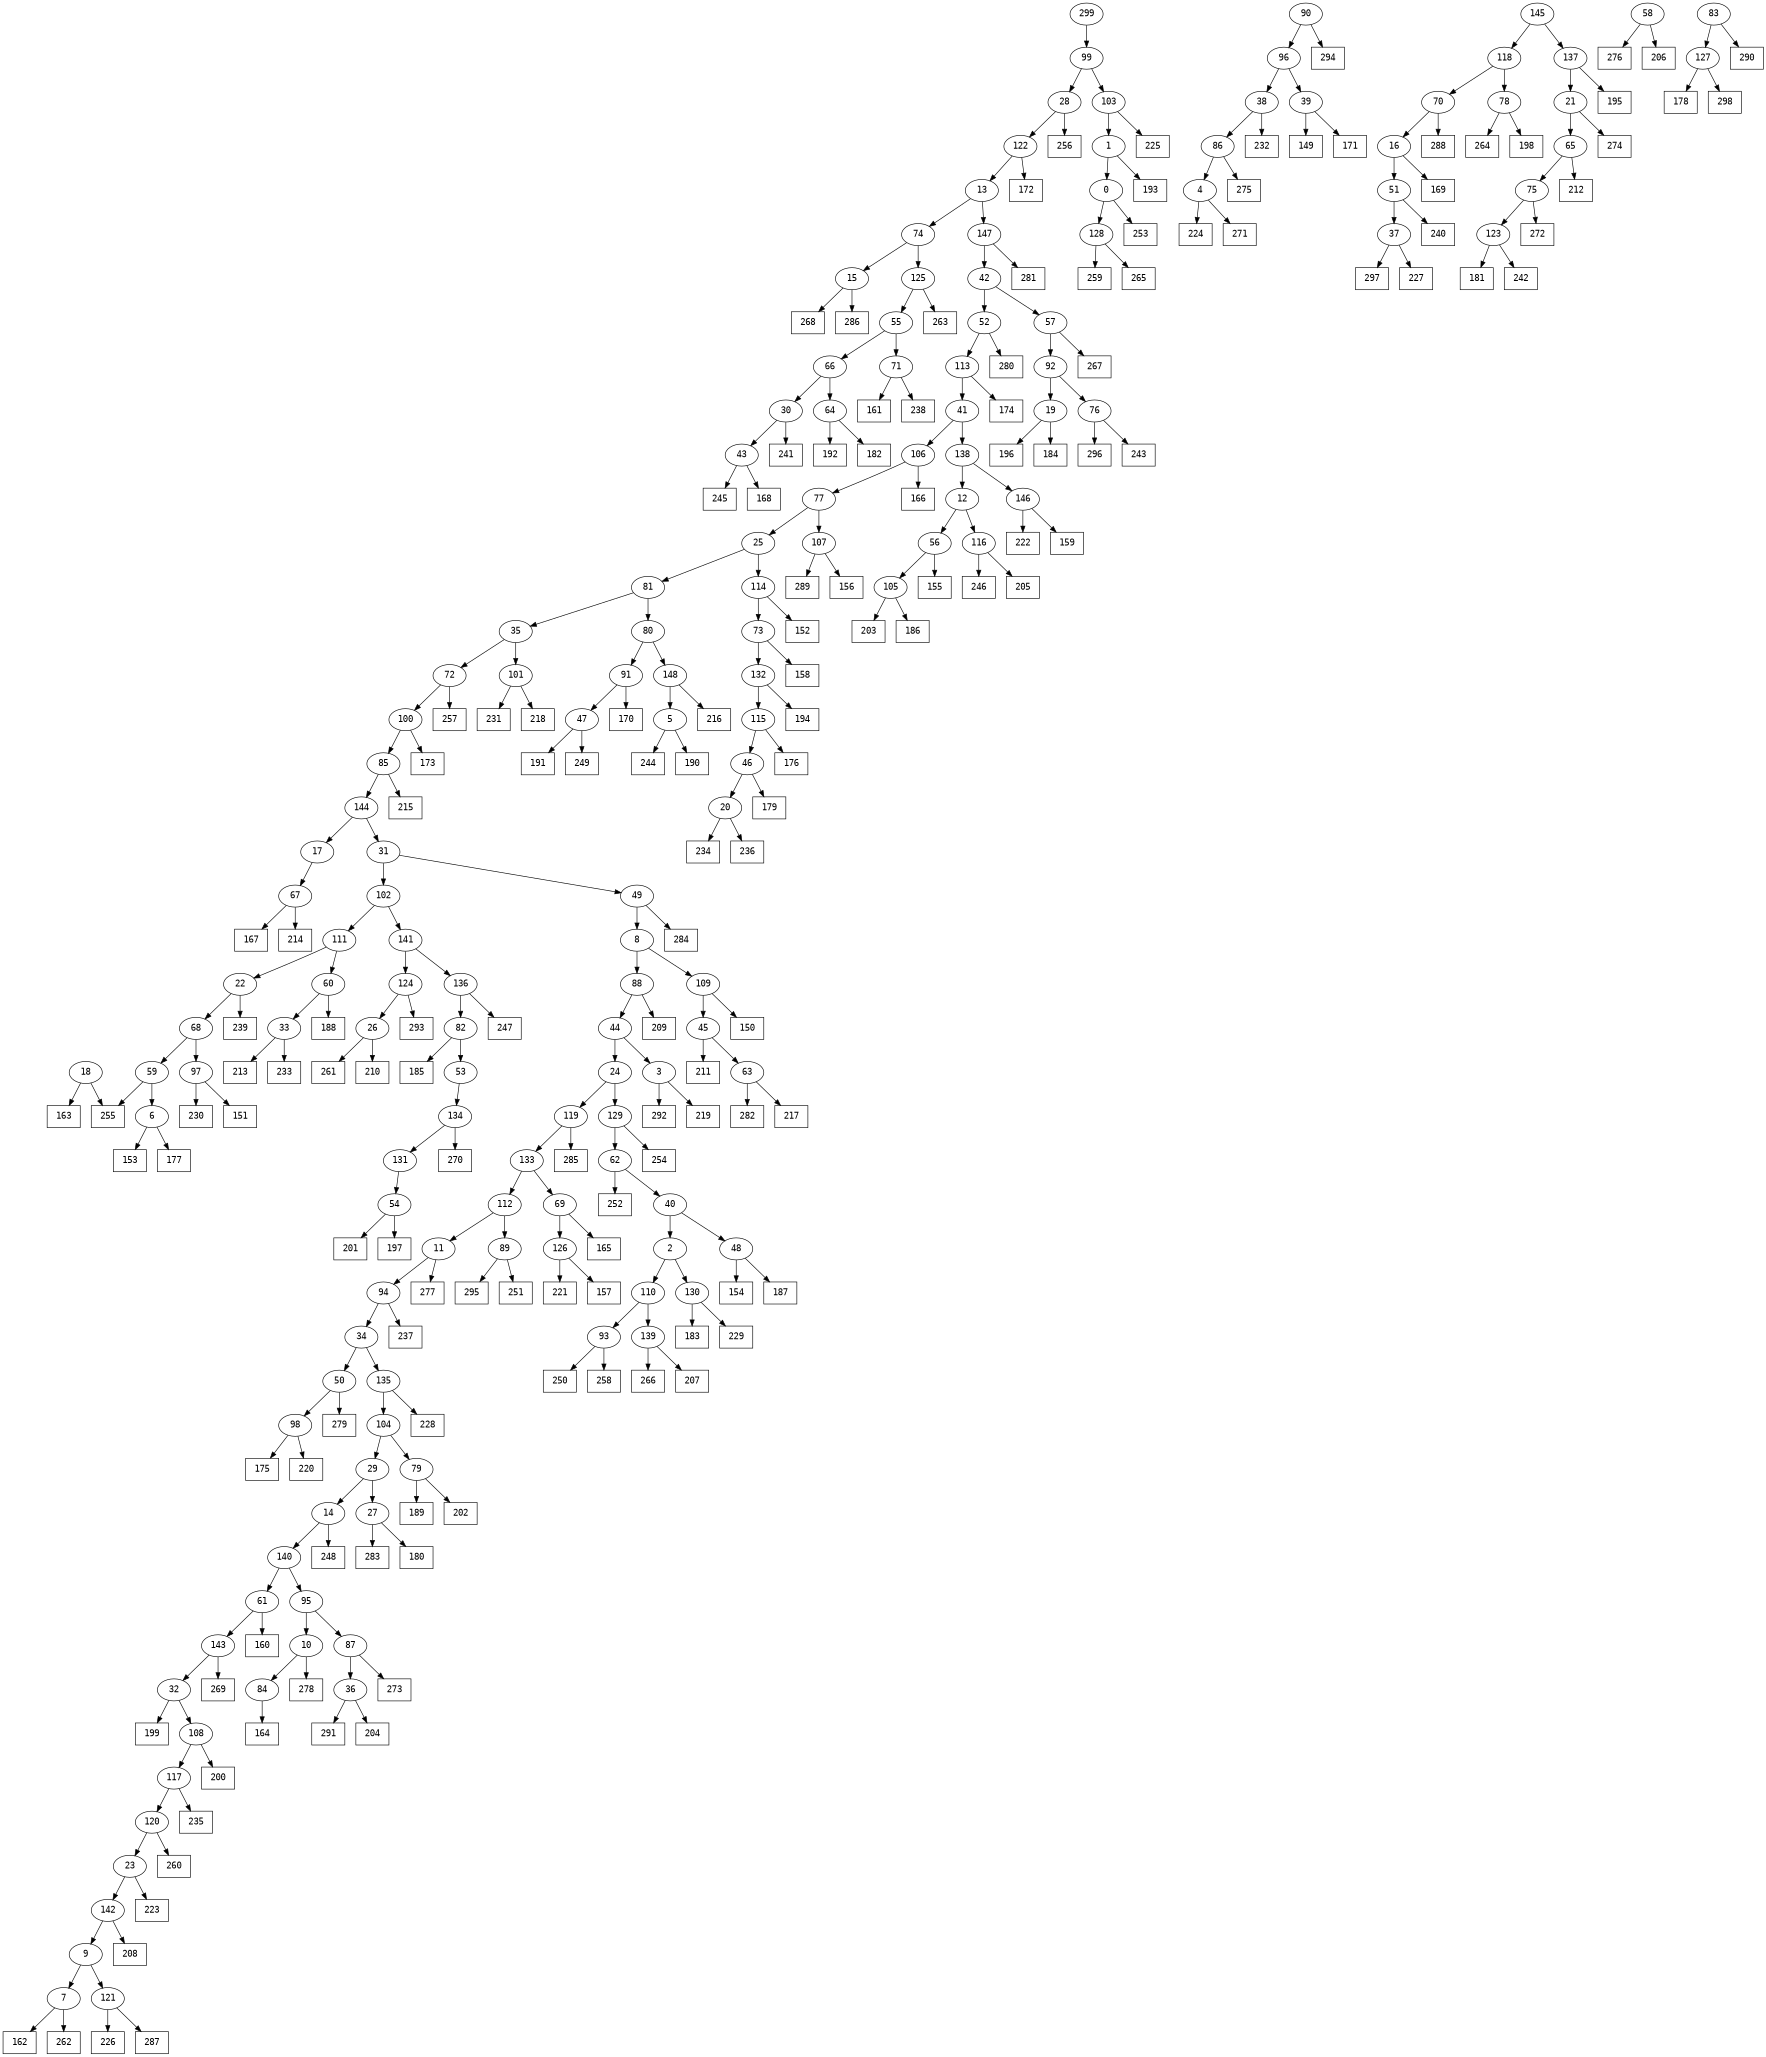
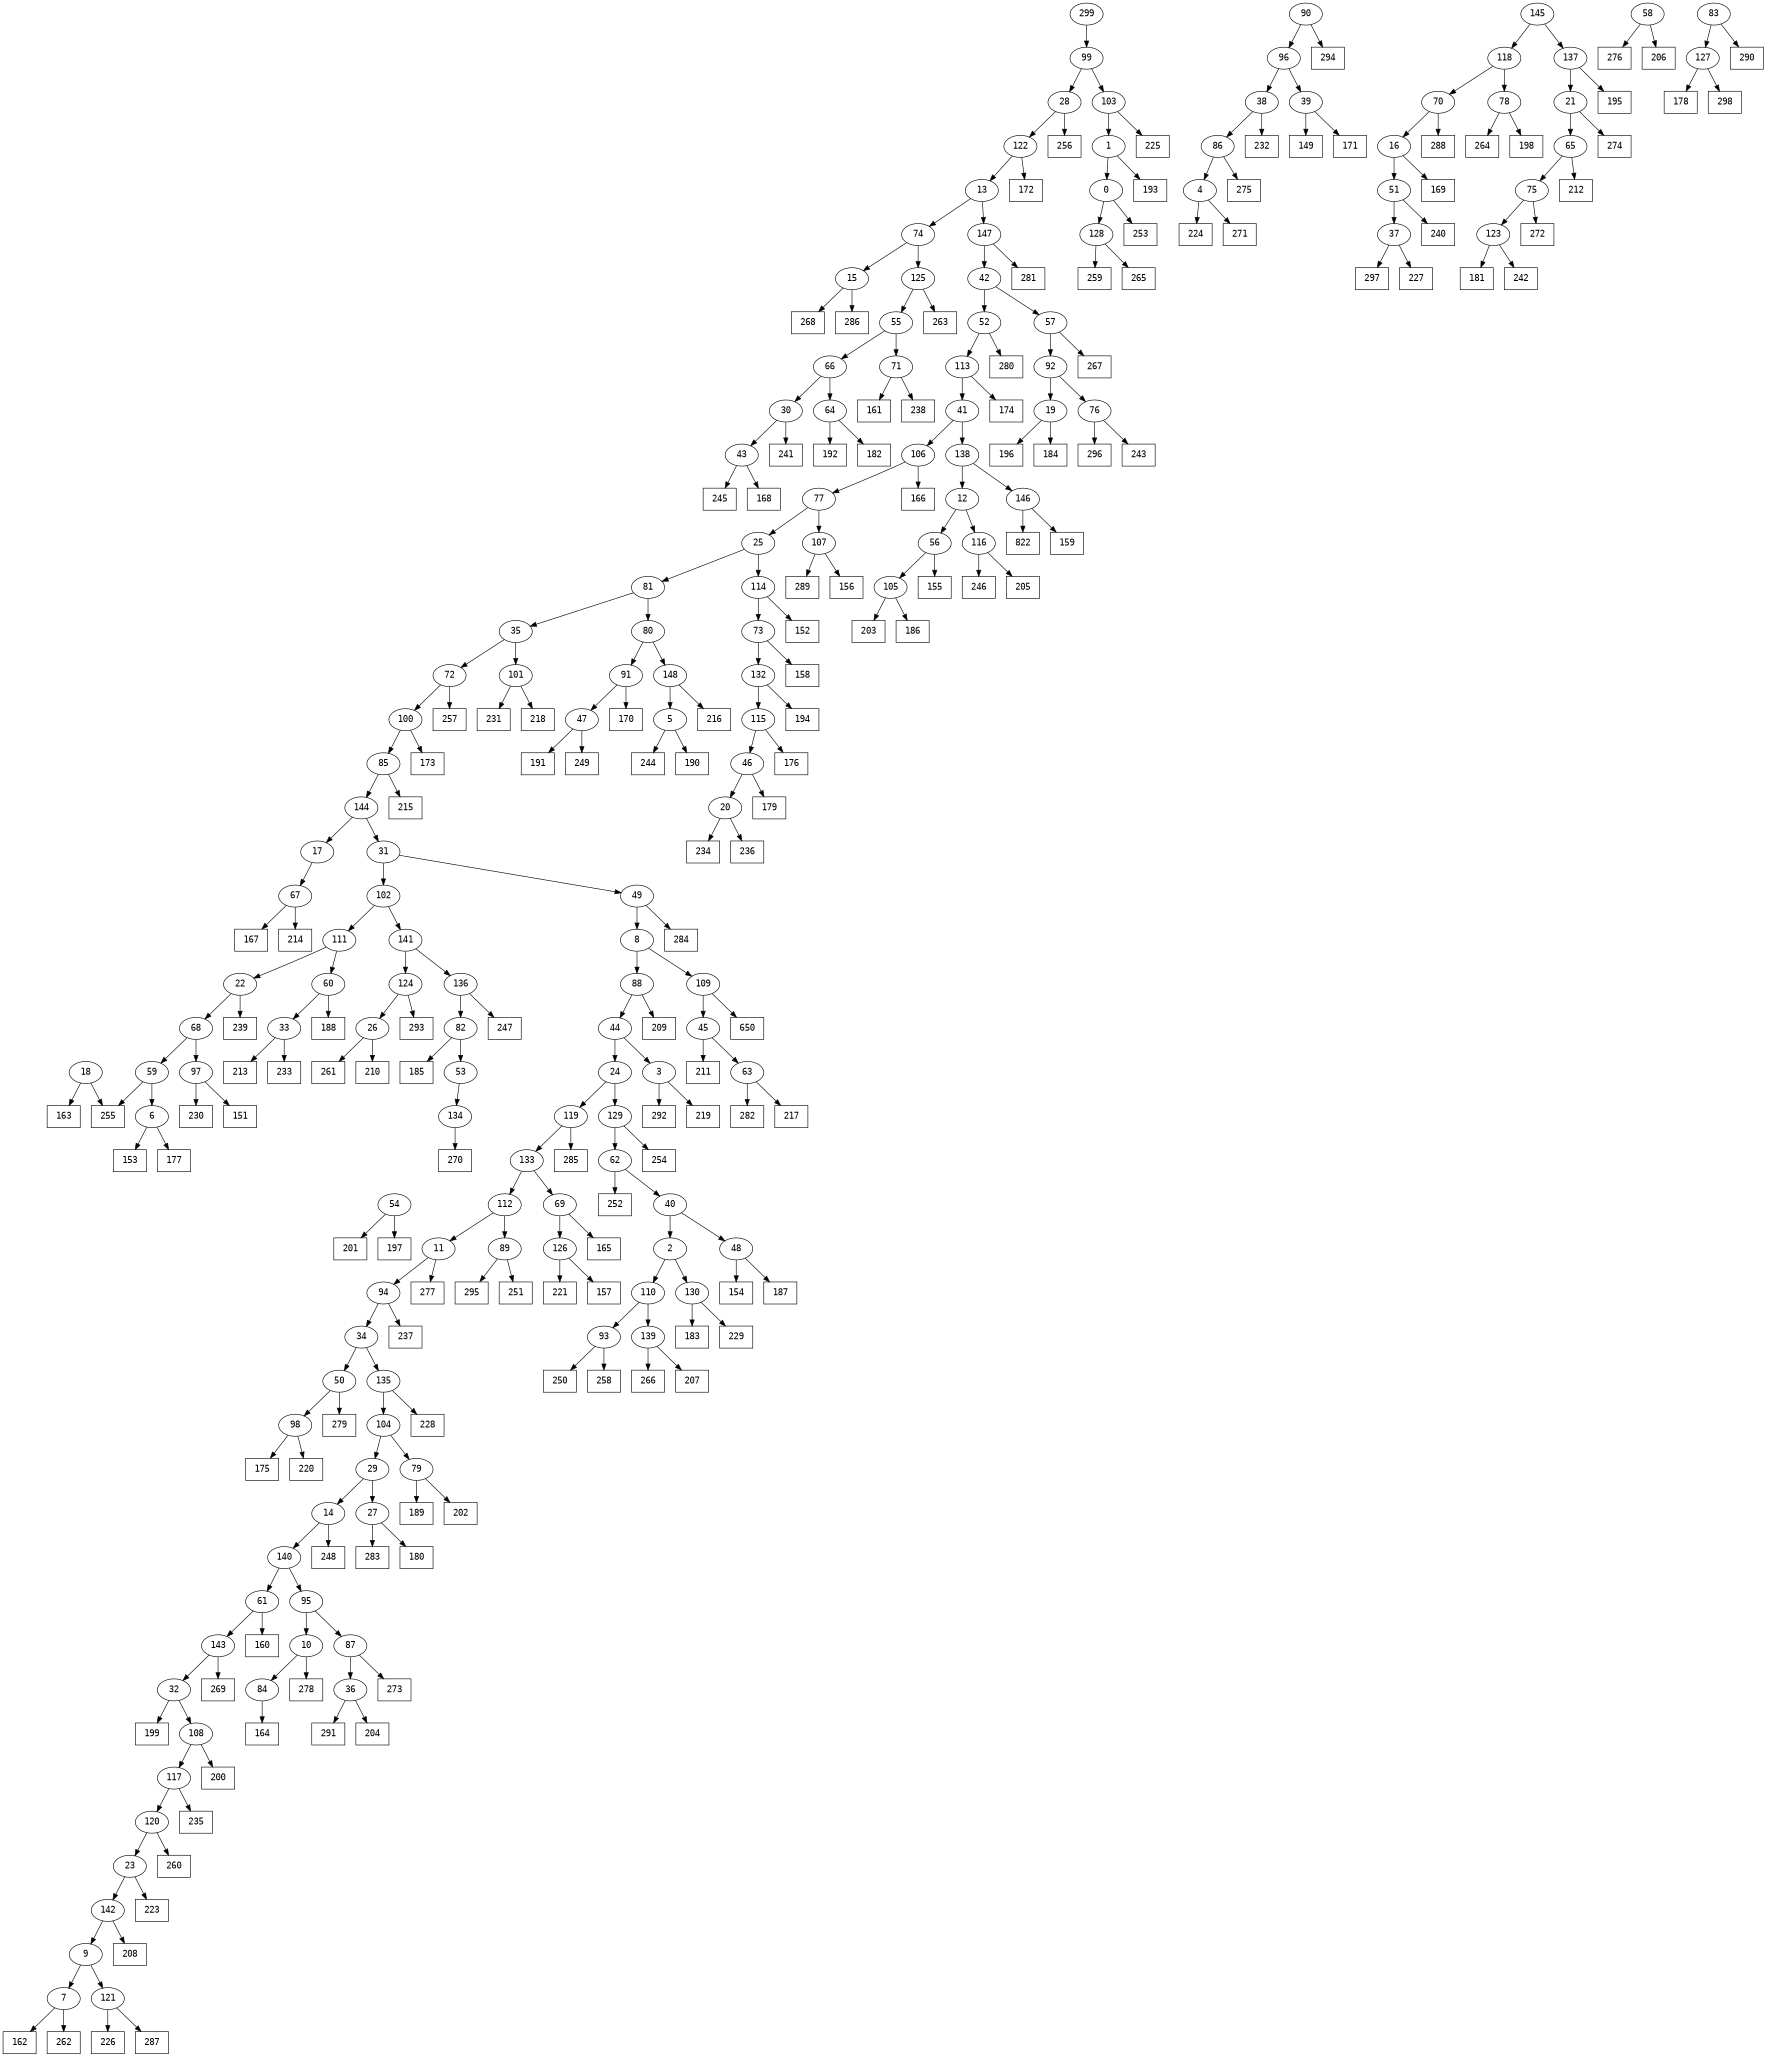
node "222": label "222" -> "822"
node "150": label "150" -> "650"
node "131": removed
